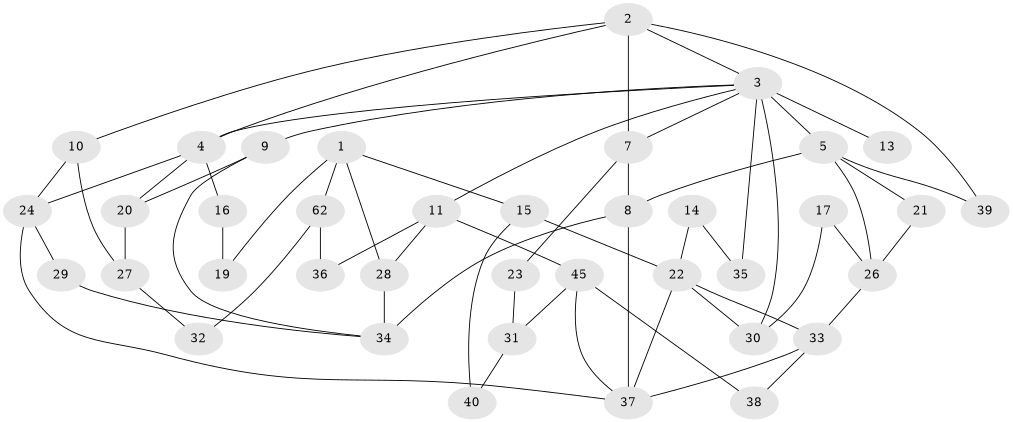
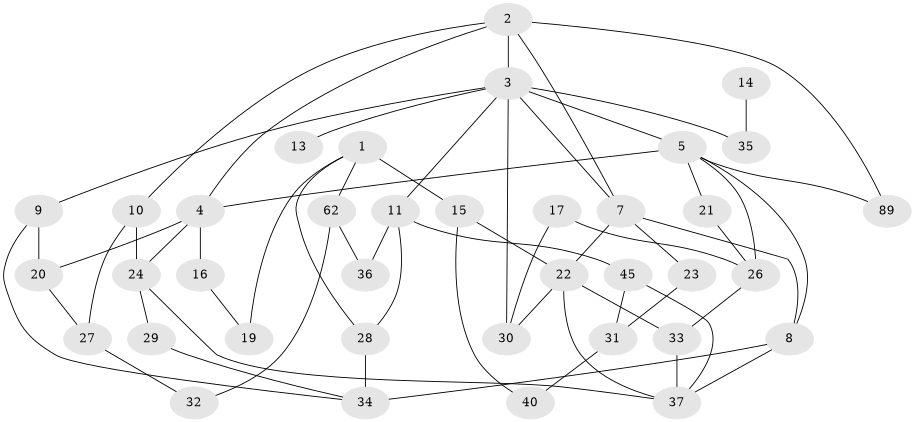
edge "3" -- "4": now "5" -- "4"
node "39": label "39" -> "89"
edge "14" -- "22": now "7" -- "22"
node "38": removed
